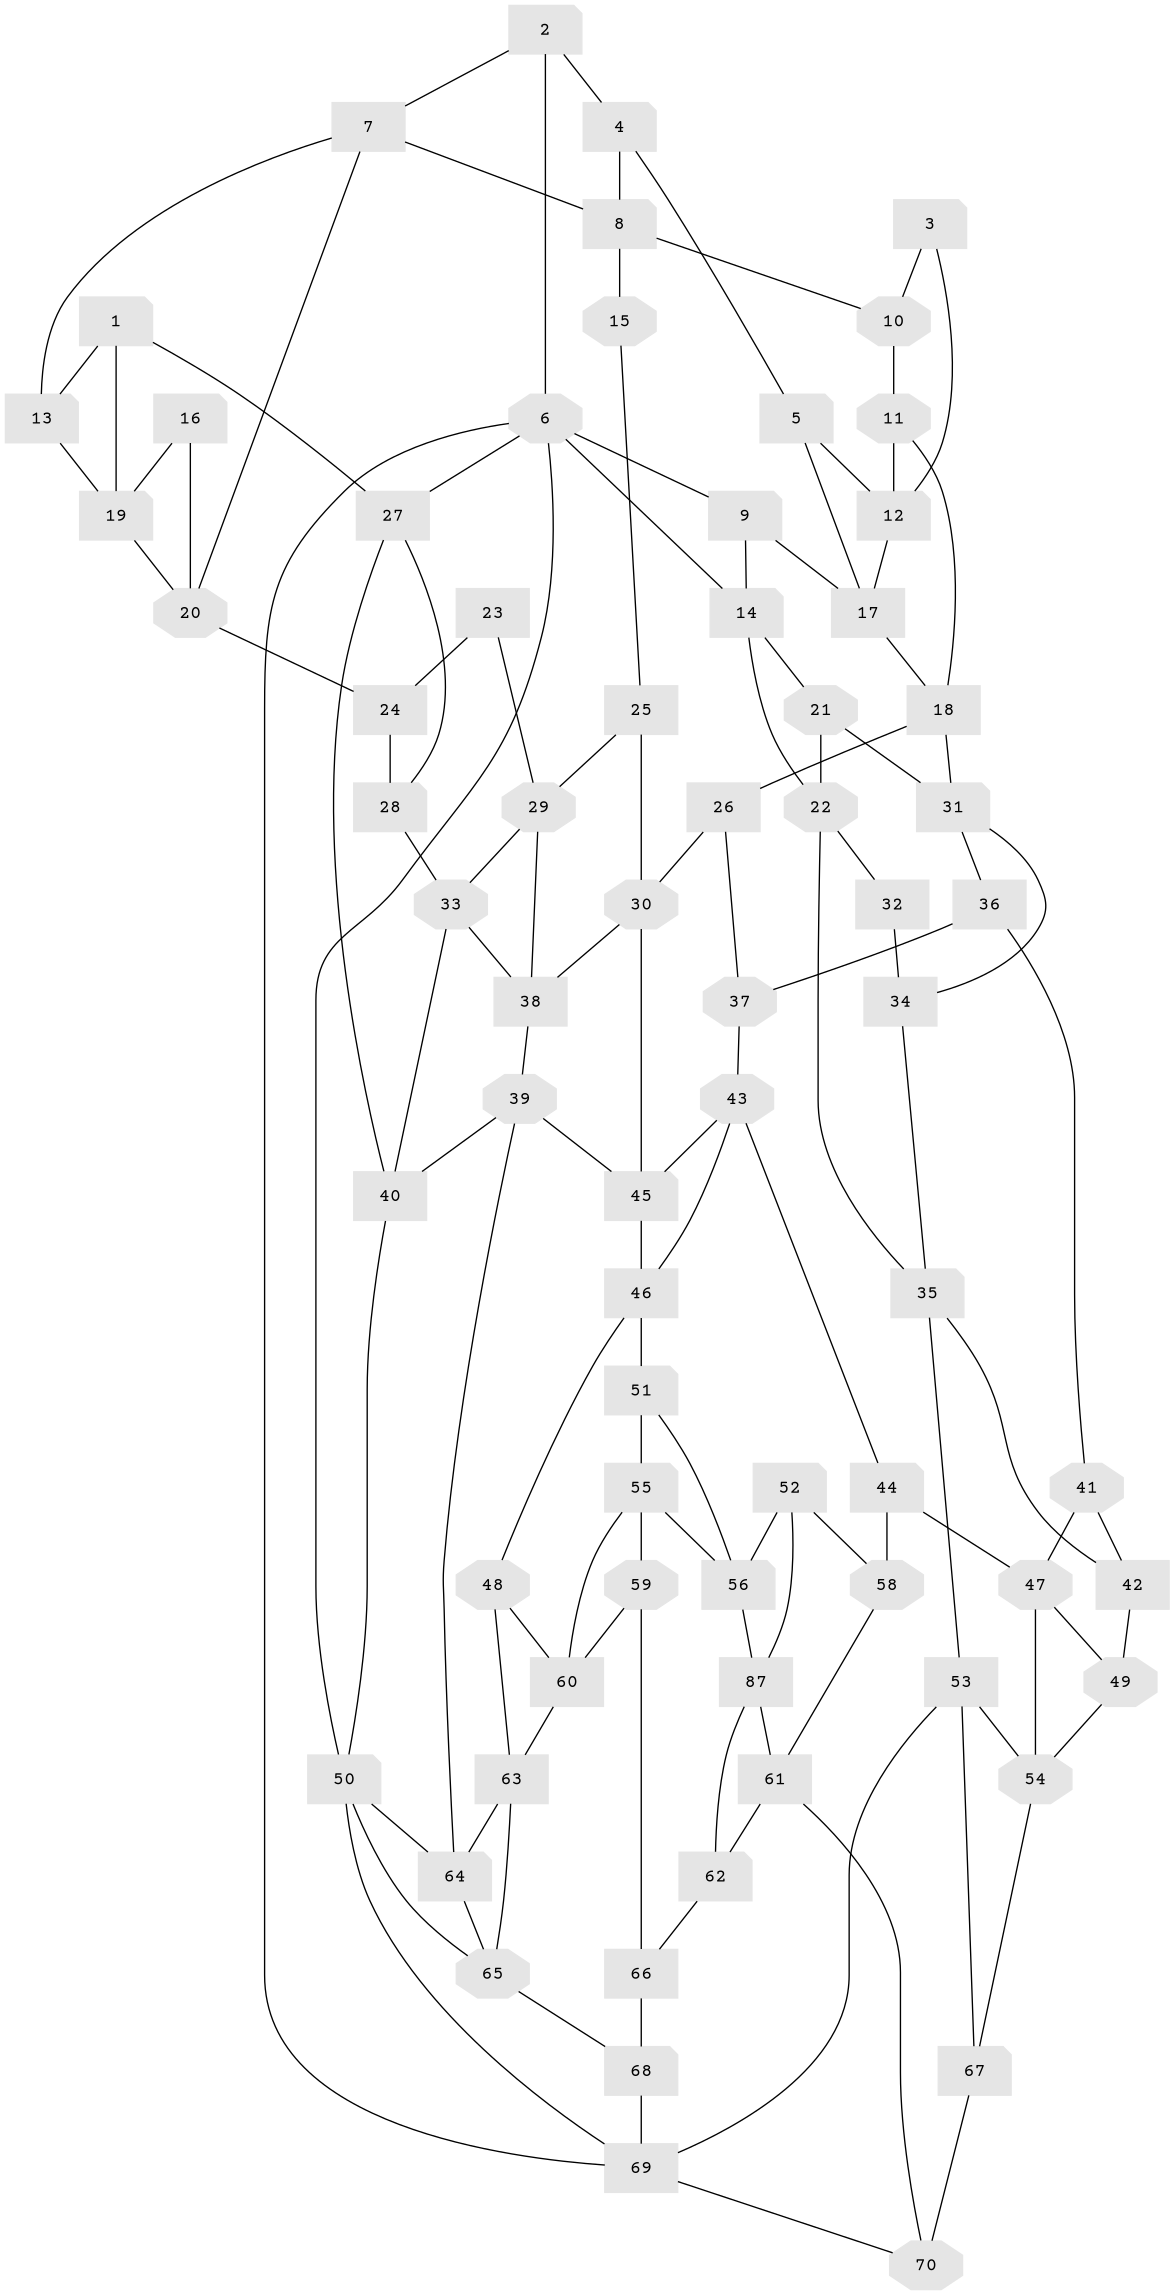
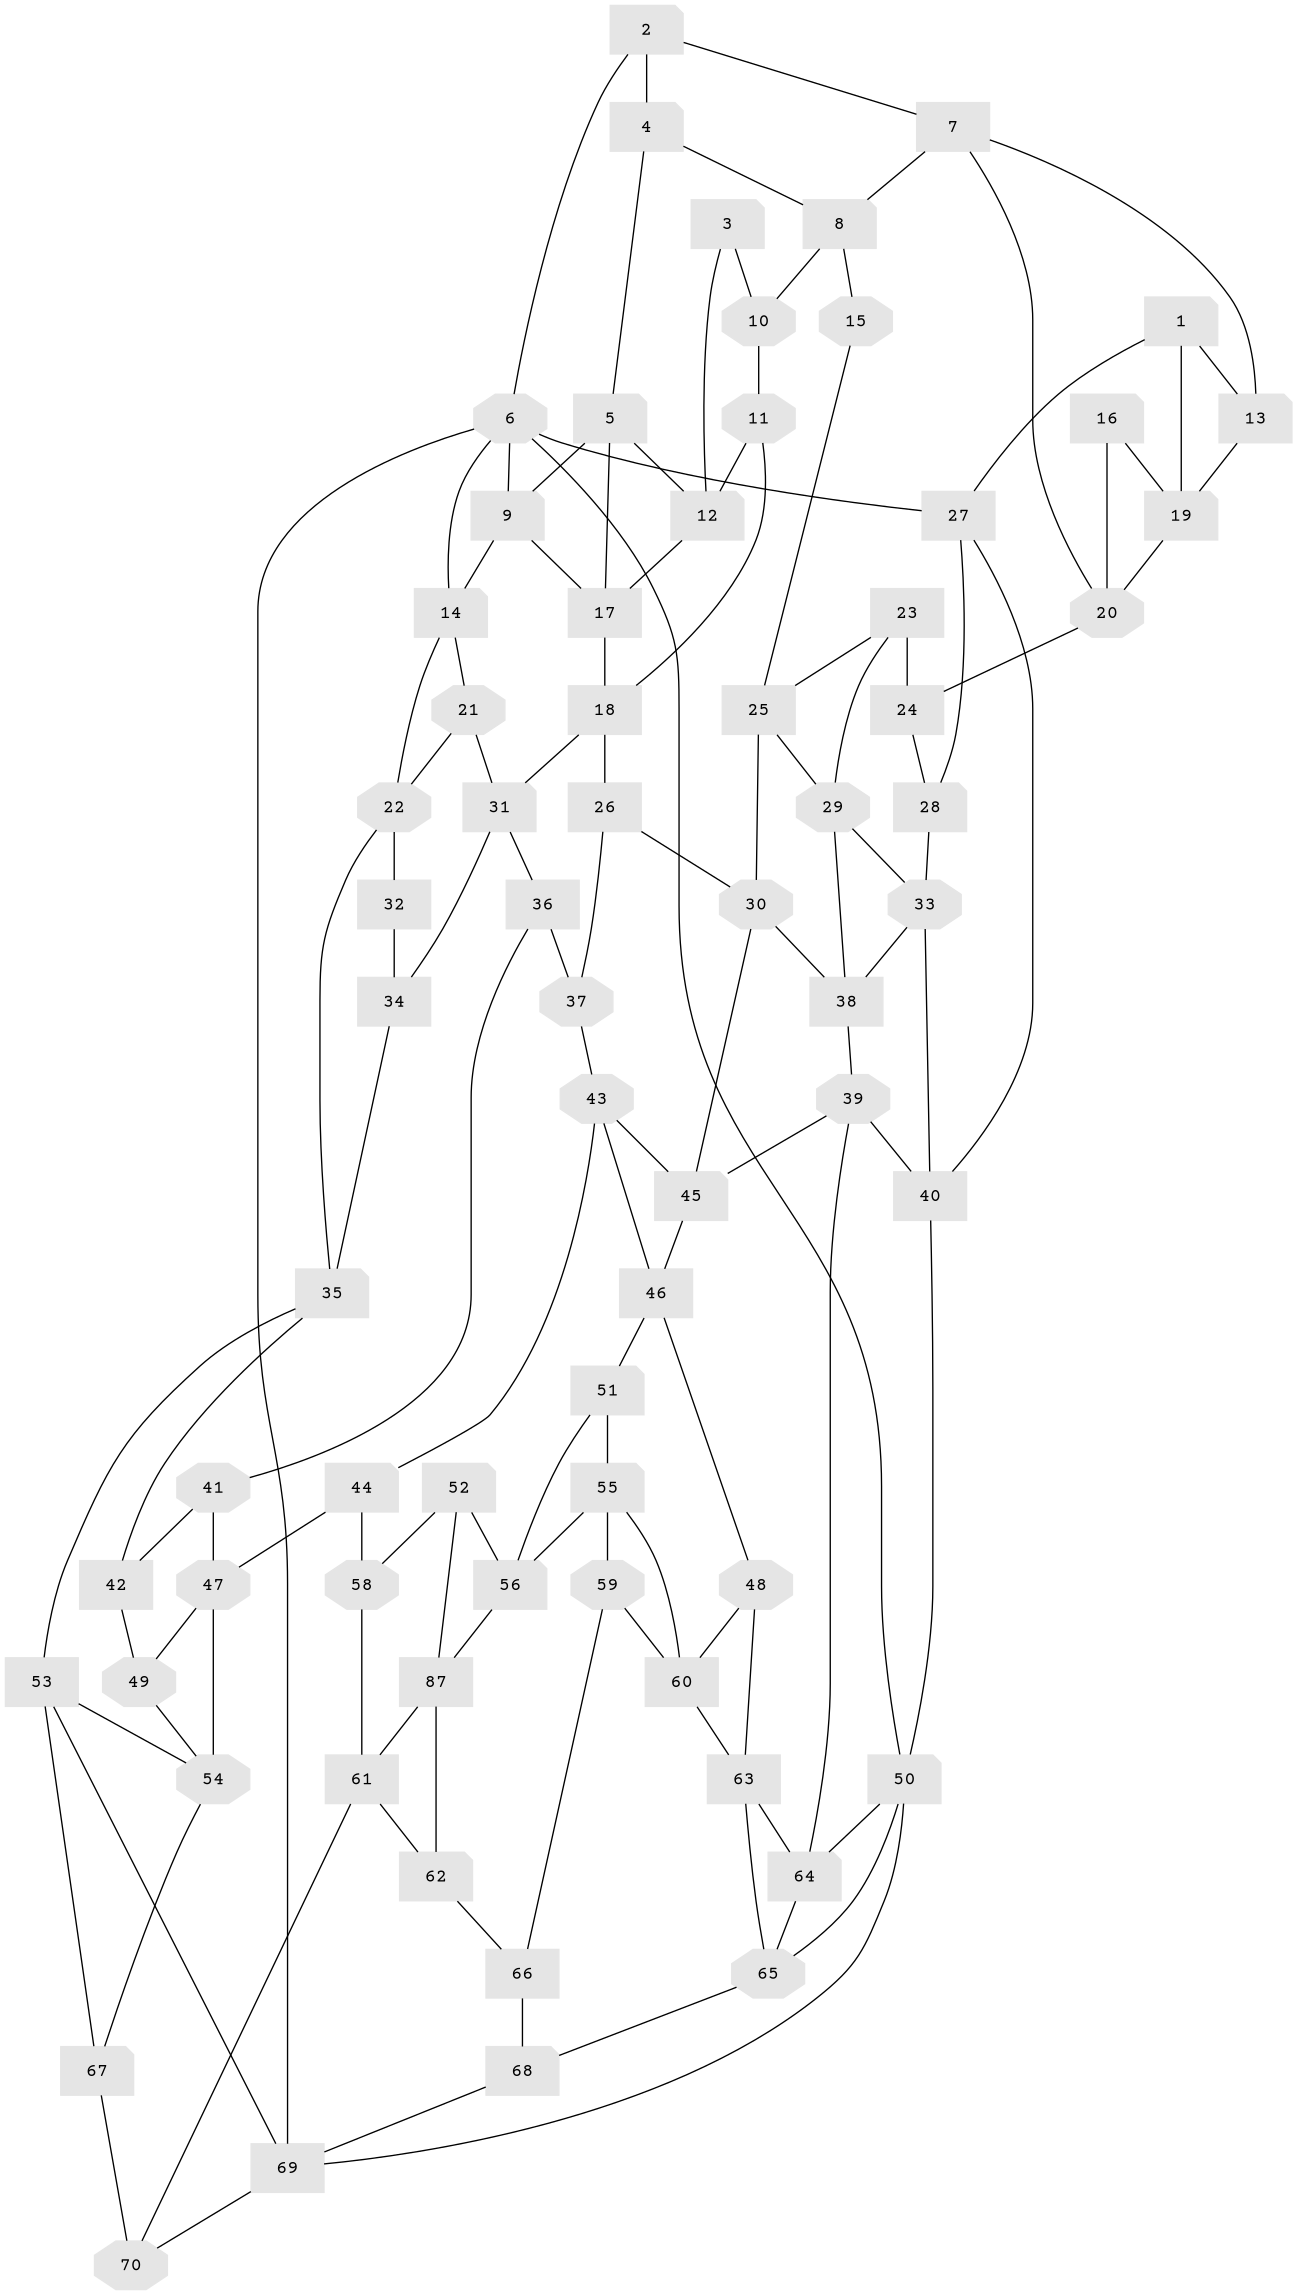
edge "5" -- "9": added
edge "23" -- "25": added
